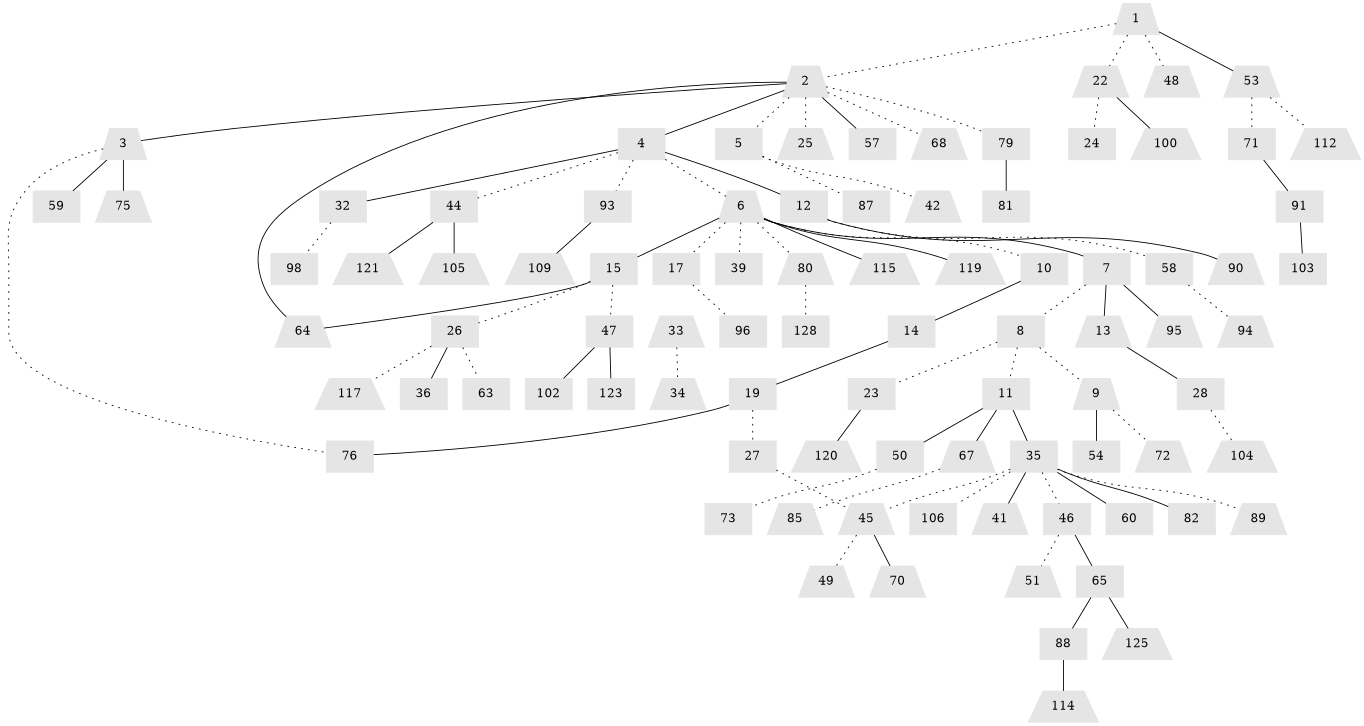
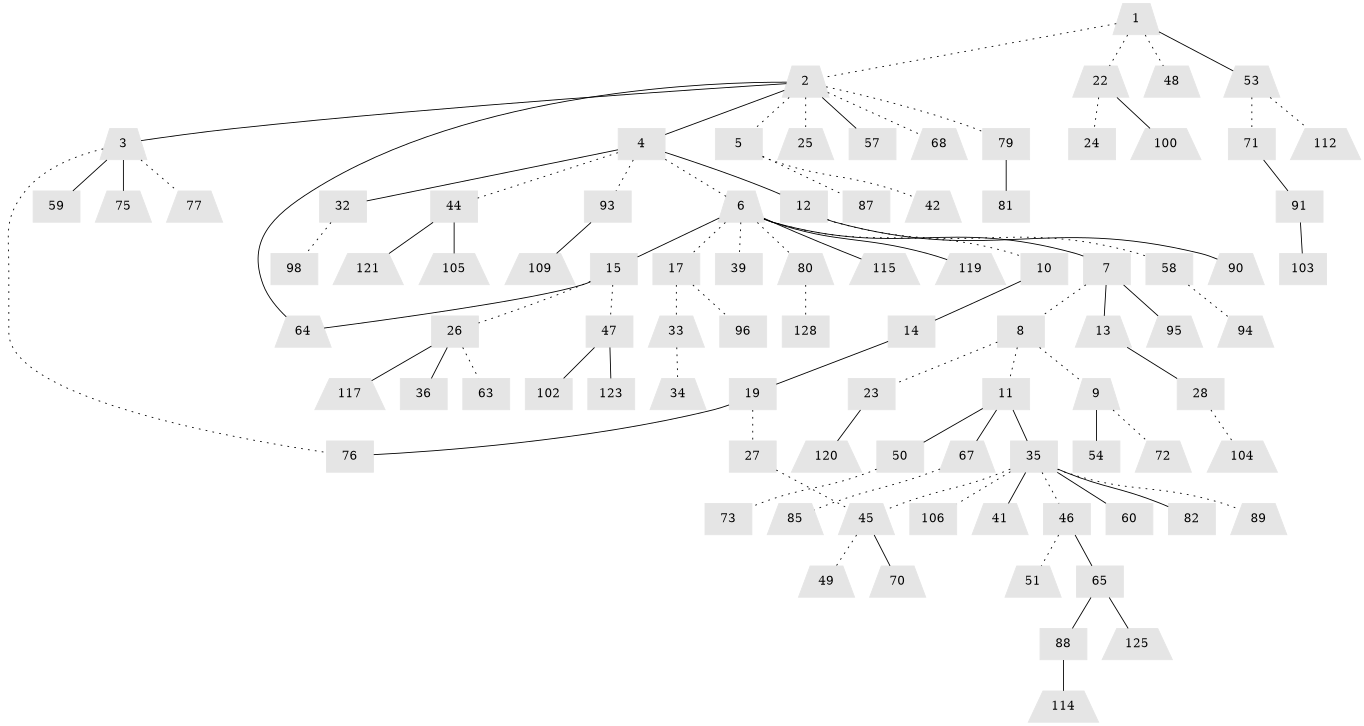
node "77": added
edge "17" -- "33": added
edge "26" -- "117": style dotted -> solid
